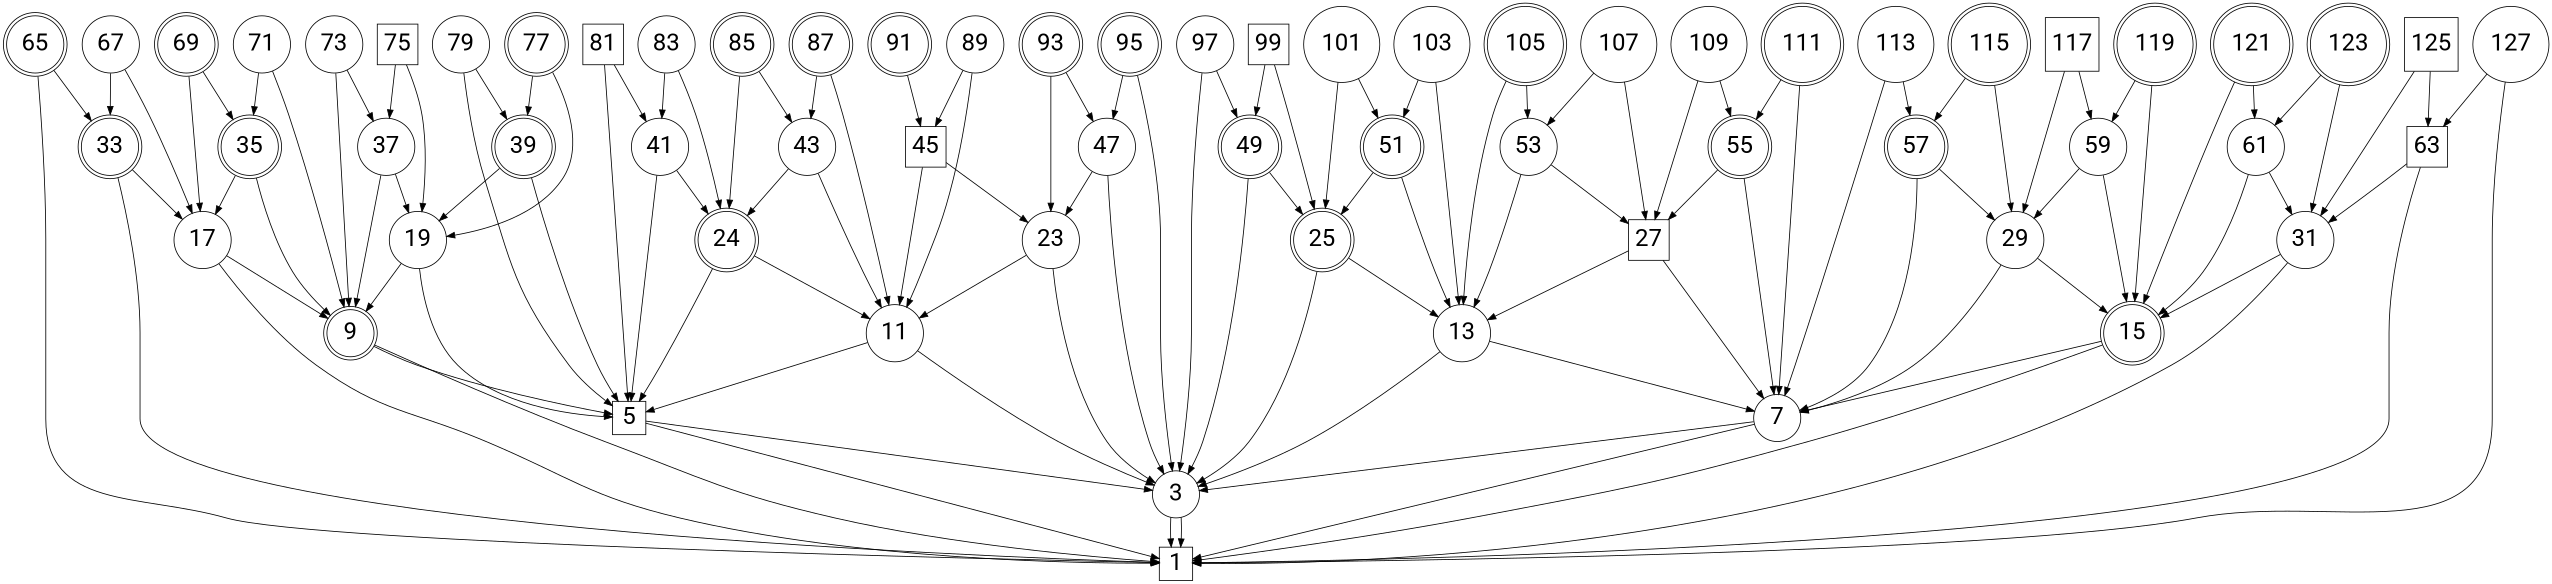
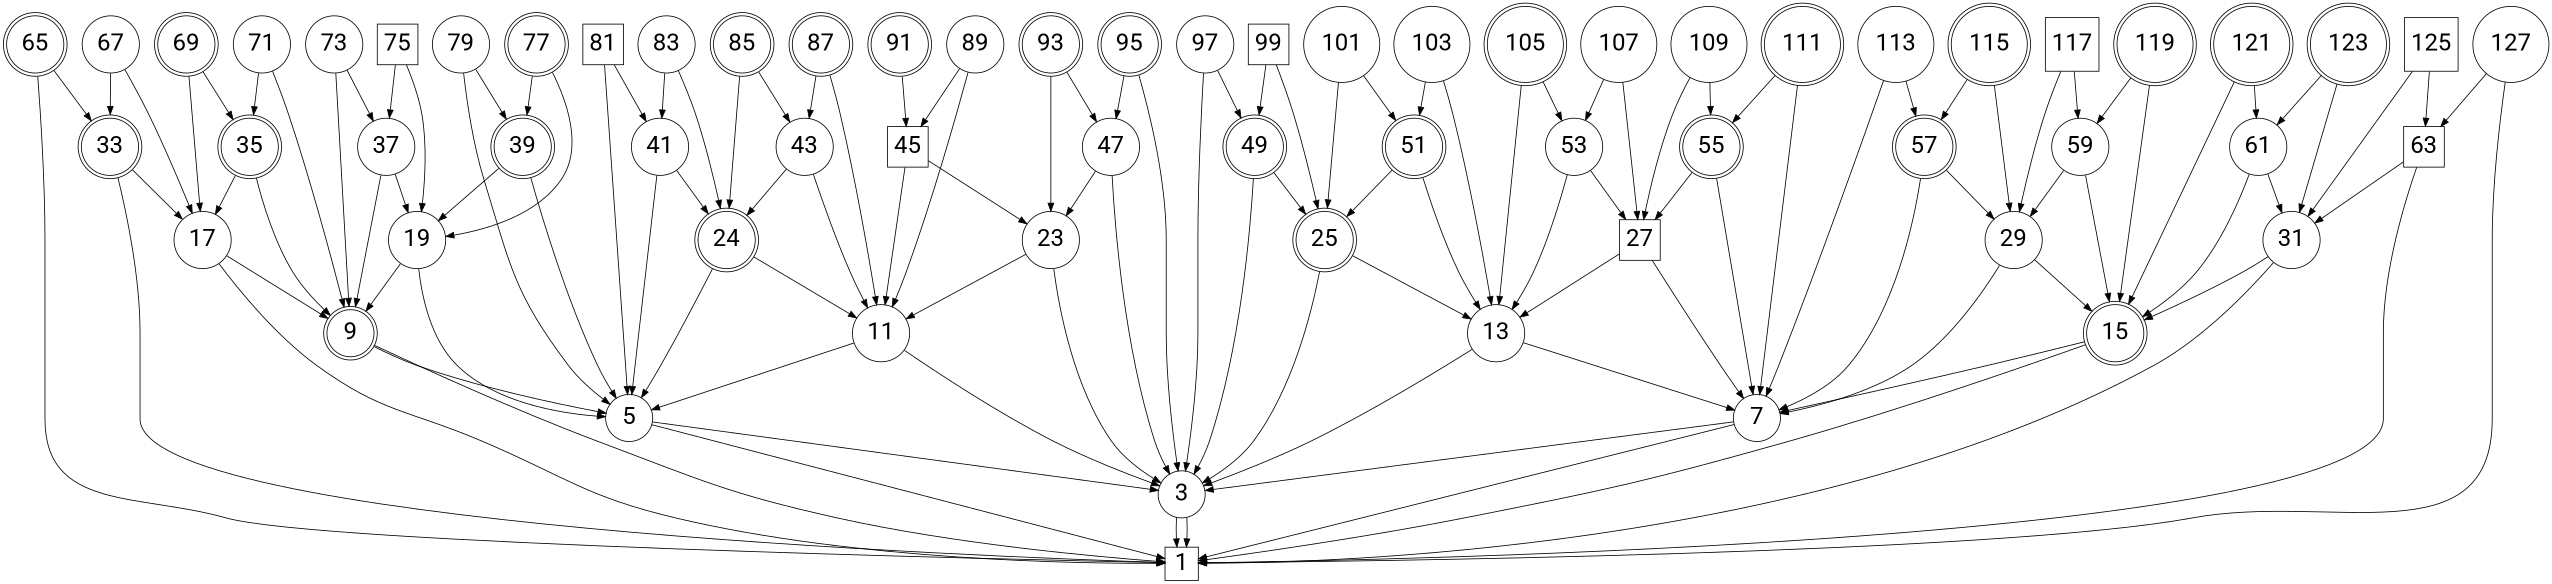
node "5": shape square -> circle
